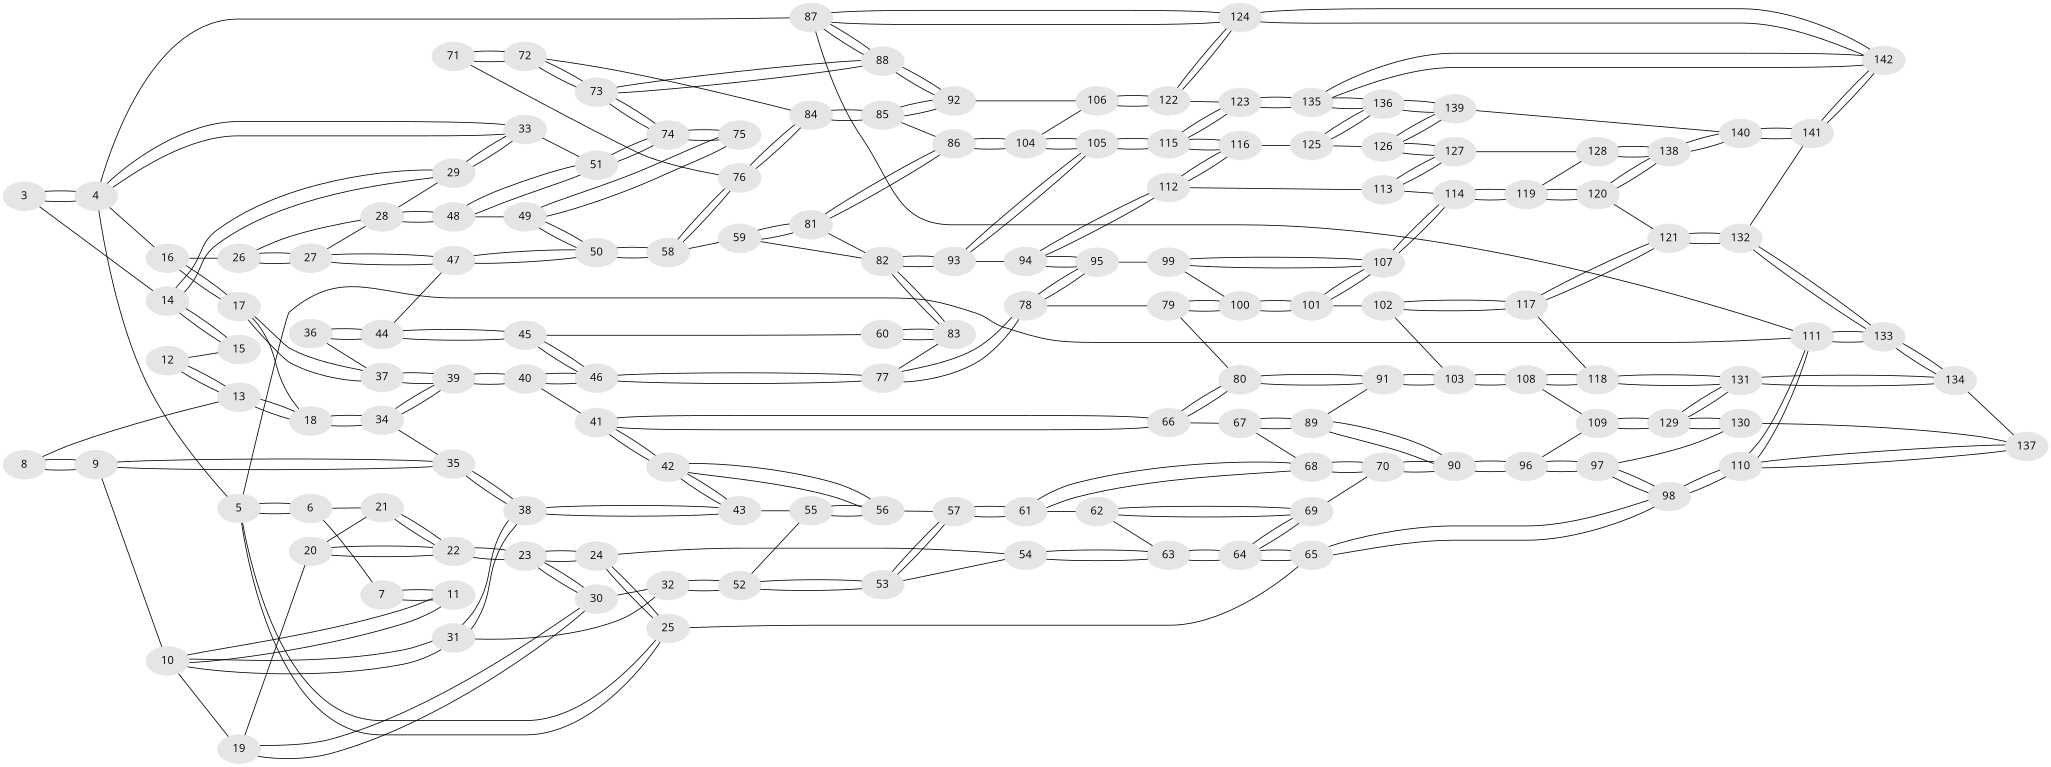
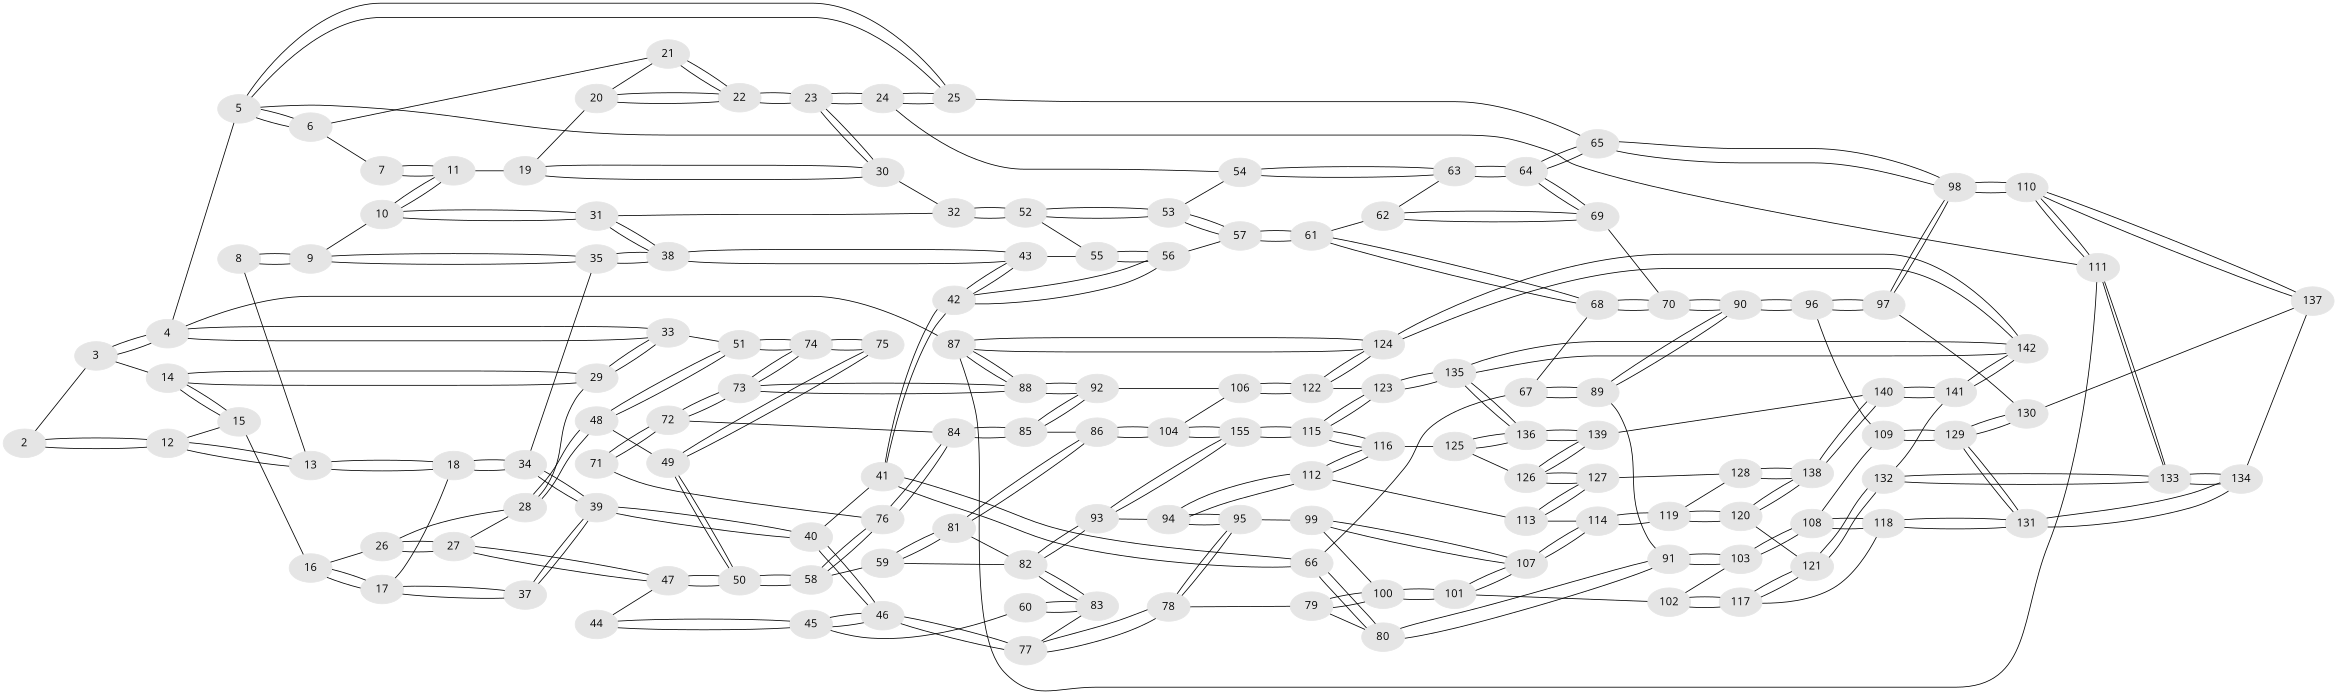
node "105": label "105" -> "155"
edge "4" -- "16": now "15" -- "16"
node "36": removed
node "2": added
edge "10" -- "19": now "11" -- "19"
